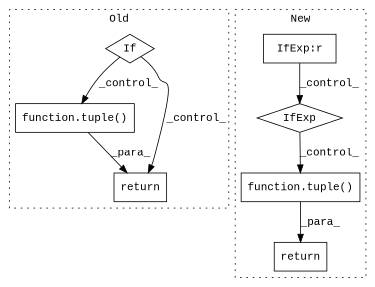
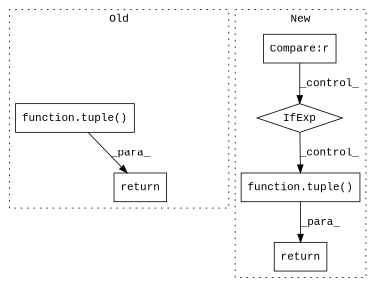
node "If": removed
node "IfExp:r": label "IfExp:r" -> "Compare:r"
